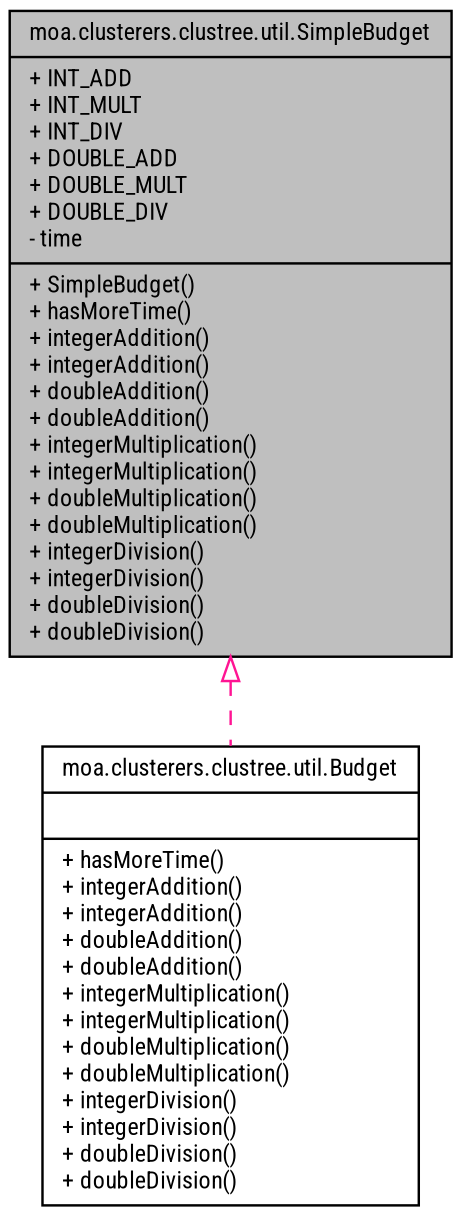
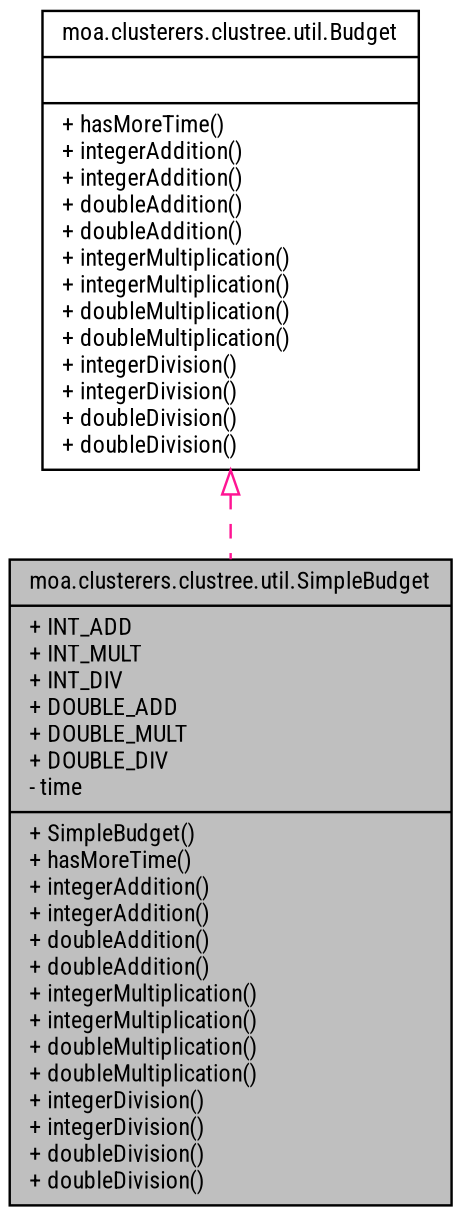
edge "moa.clusterers.clustree.util.Budget" -> "moa.clusterers.clustree.util.SimpleBudget": reversed
